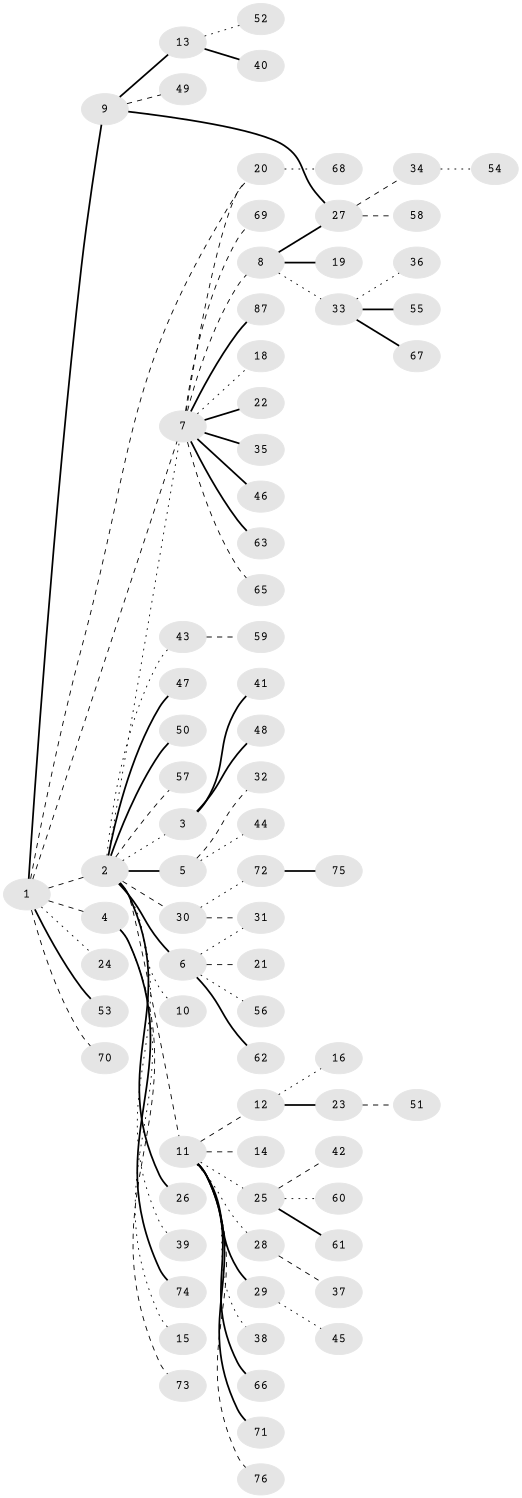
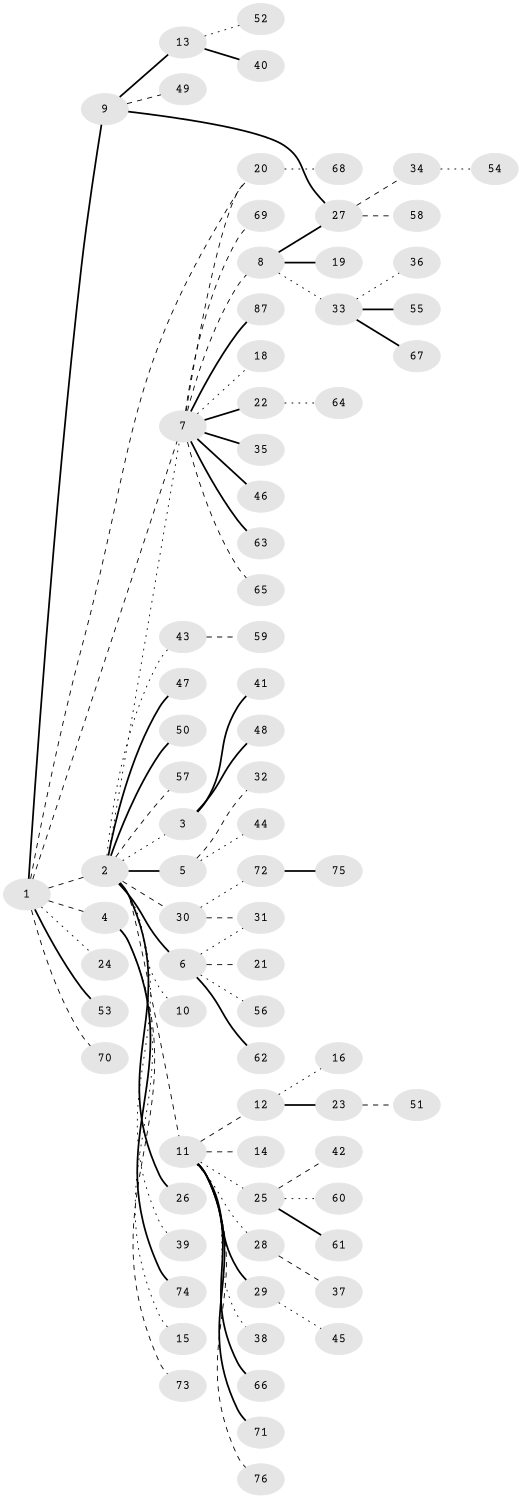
node "64": added
